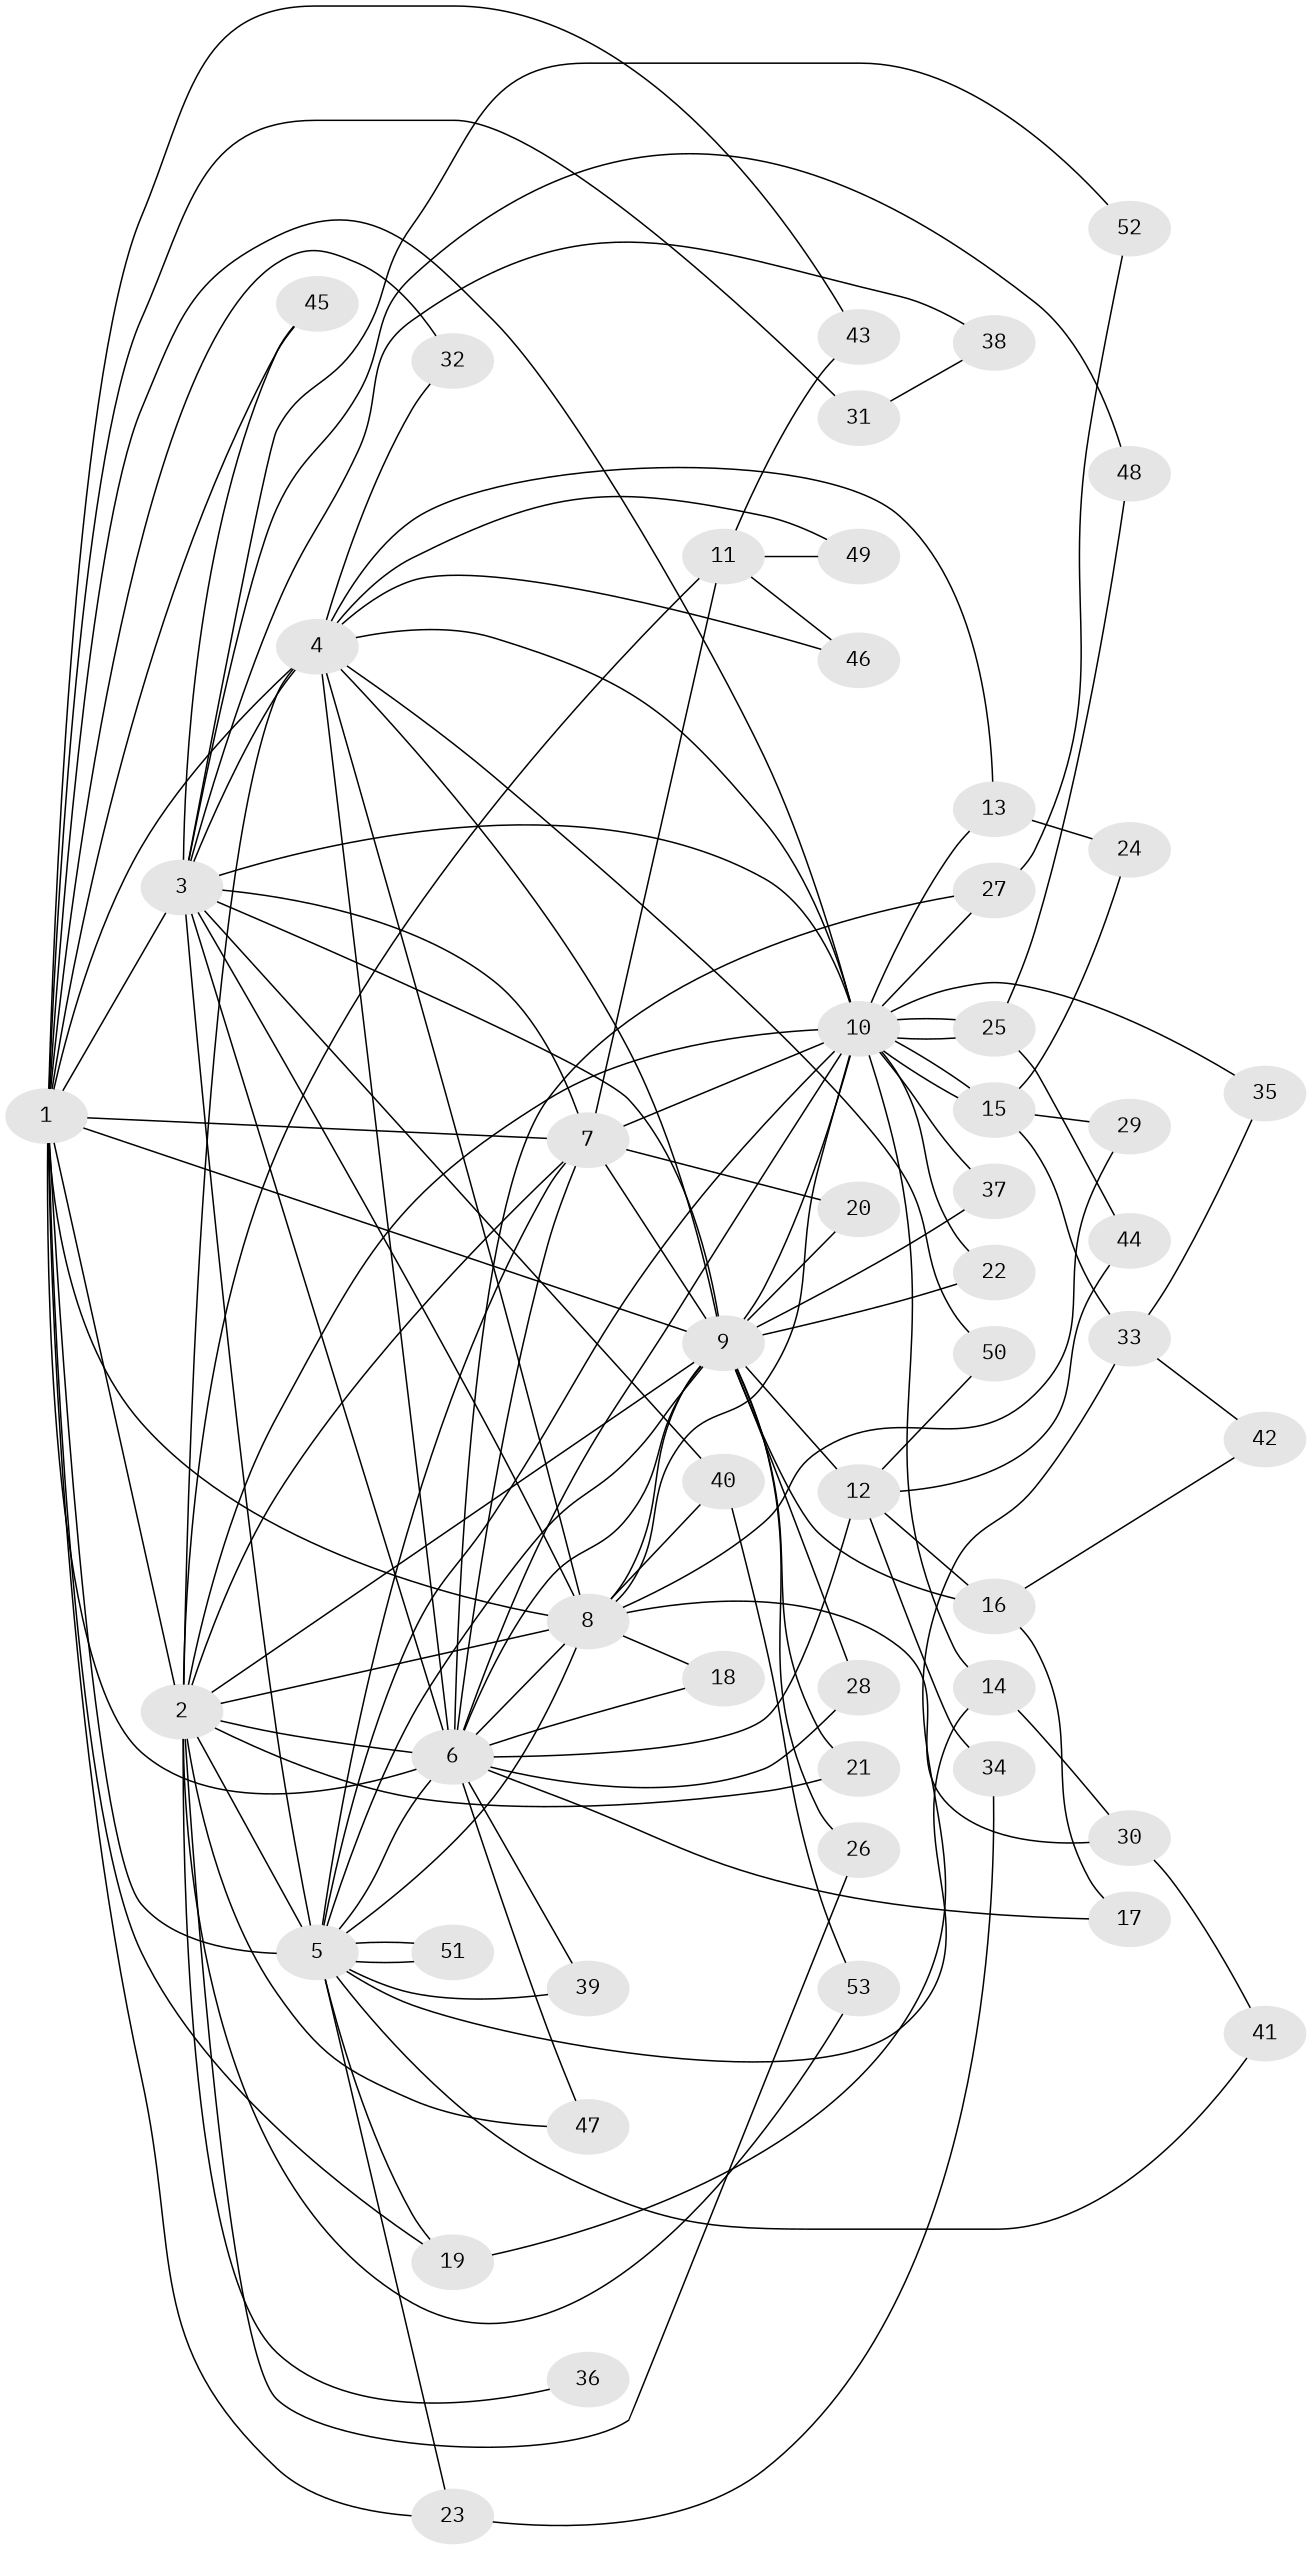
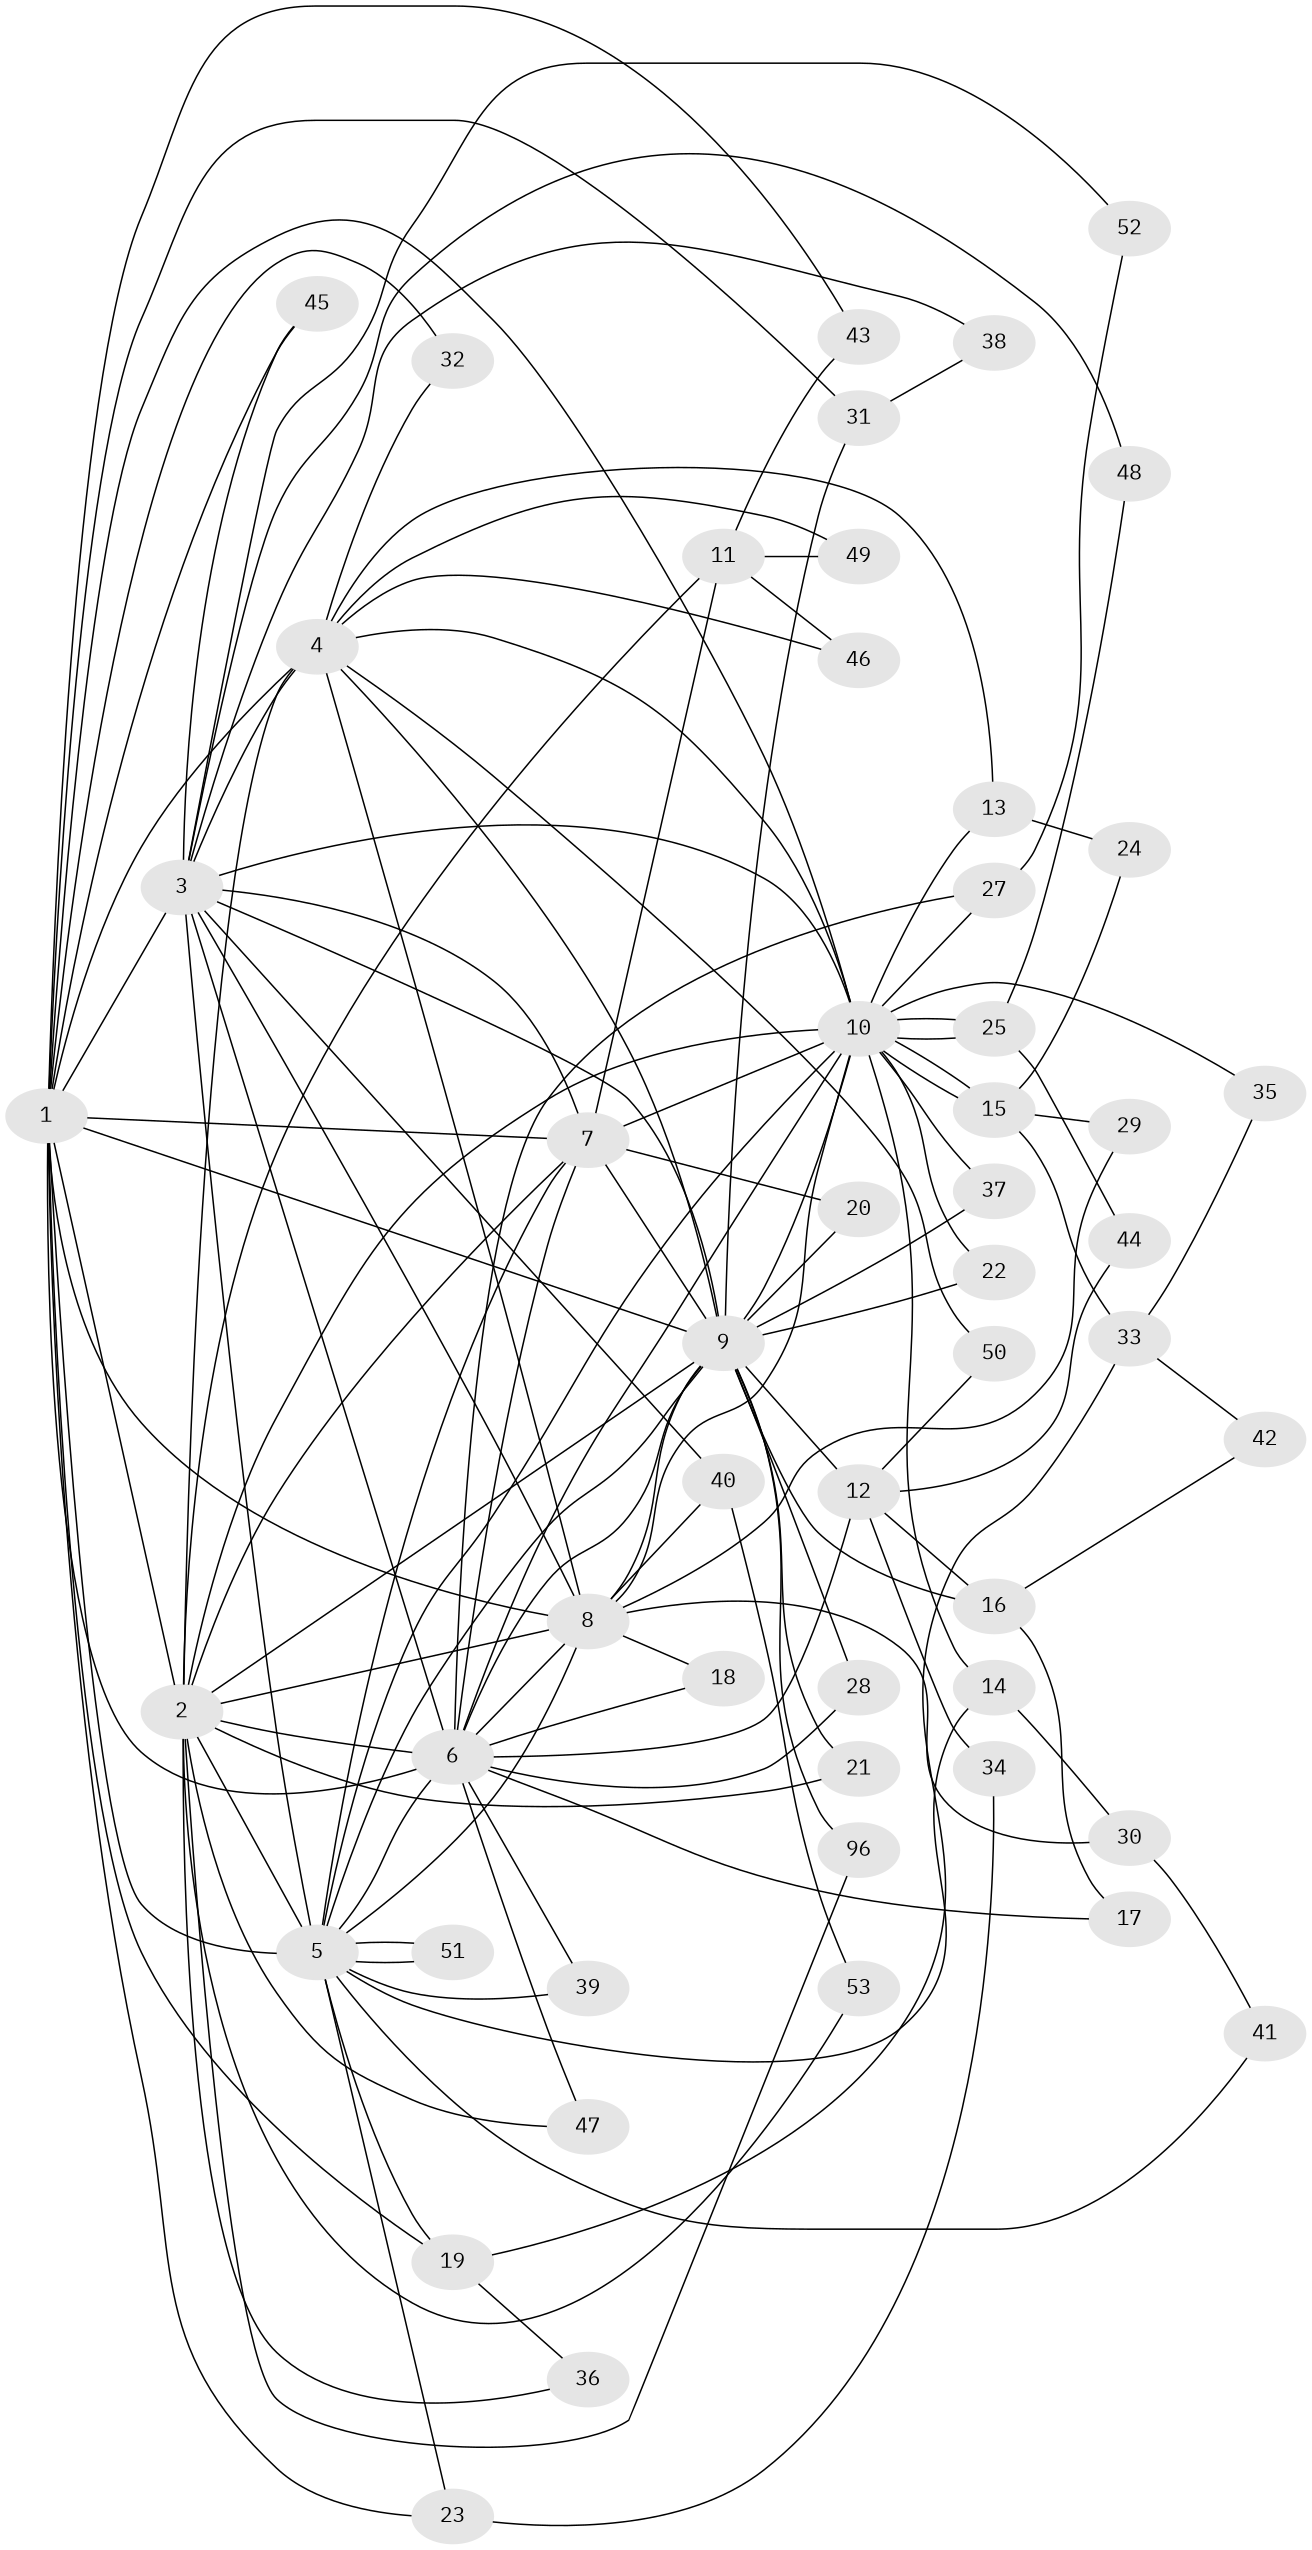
edge "31" -- "9": added
edge "4" -- "6": removed
node "26": label "26" -> "96"
edge "19" -- "36": added
